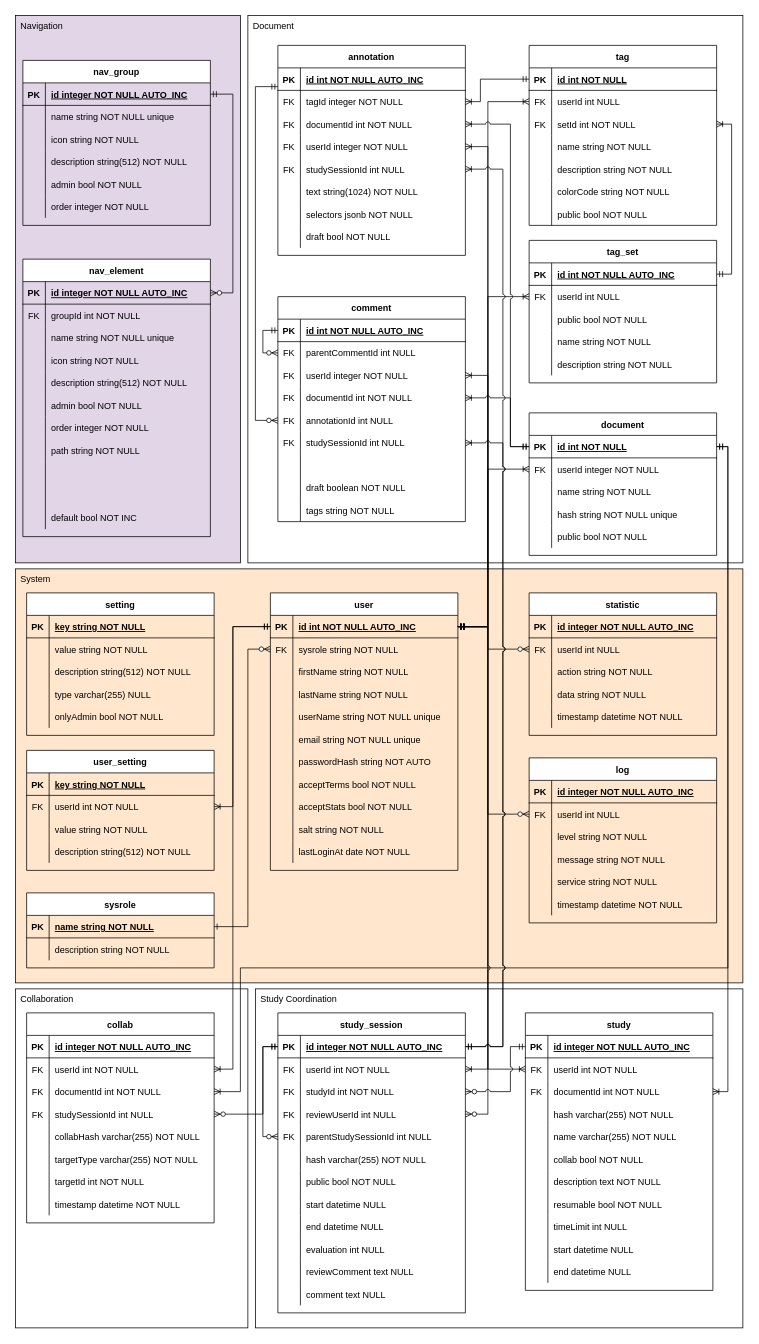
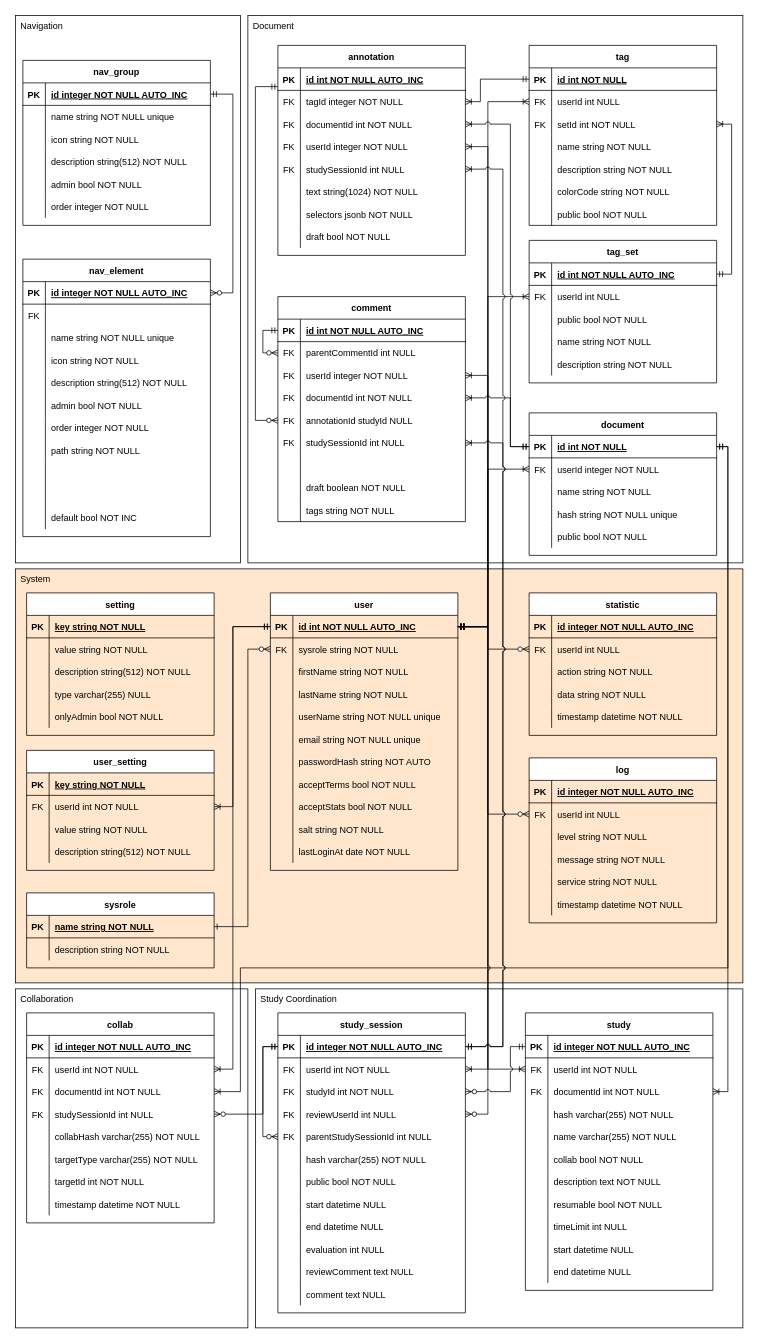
node "Navigation": fillcolor #e1d5e7 -> #ffffff
node "groupId int NOT NULL": removed
node "annotationId int NULL": label "annotationId int NULL" -> "annotationId studyId NULL"
